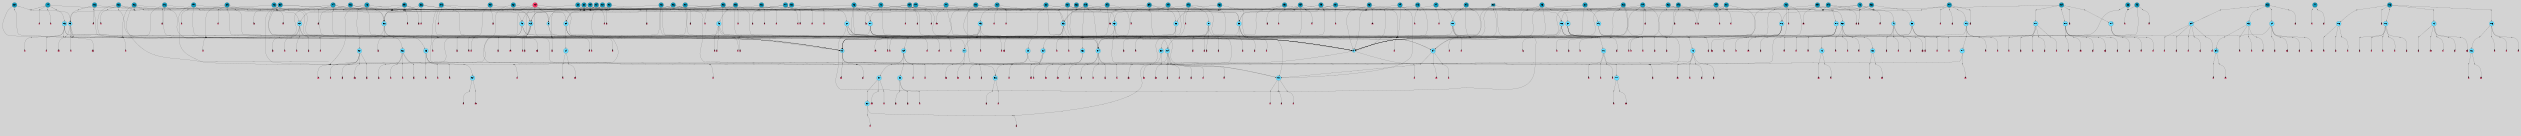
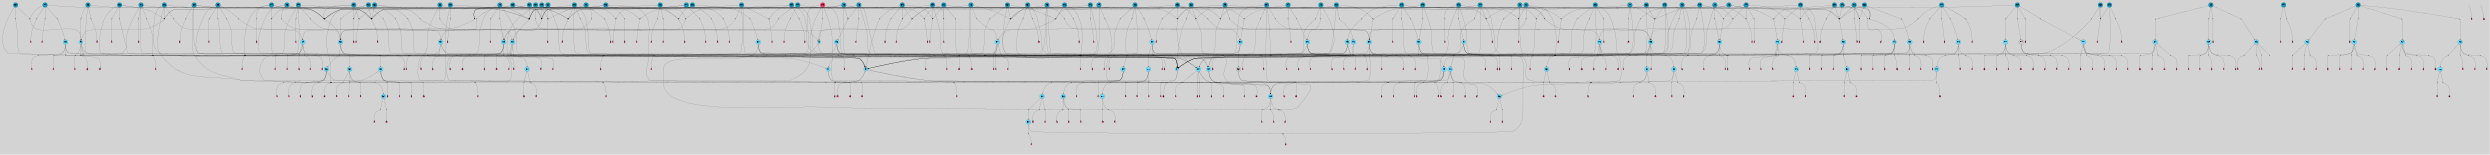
node "T754": shape box -> circle
node "T774": fillcolor #66ddff -> #cccccc
node "T330": fillcolor #66ddff -> #cccccc
node "T645": removed
